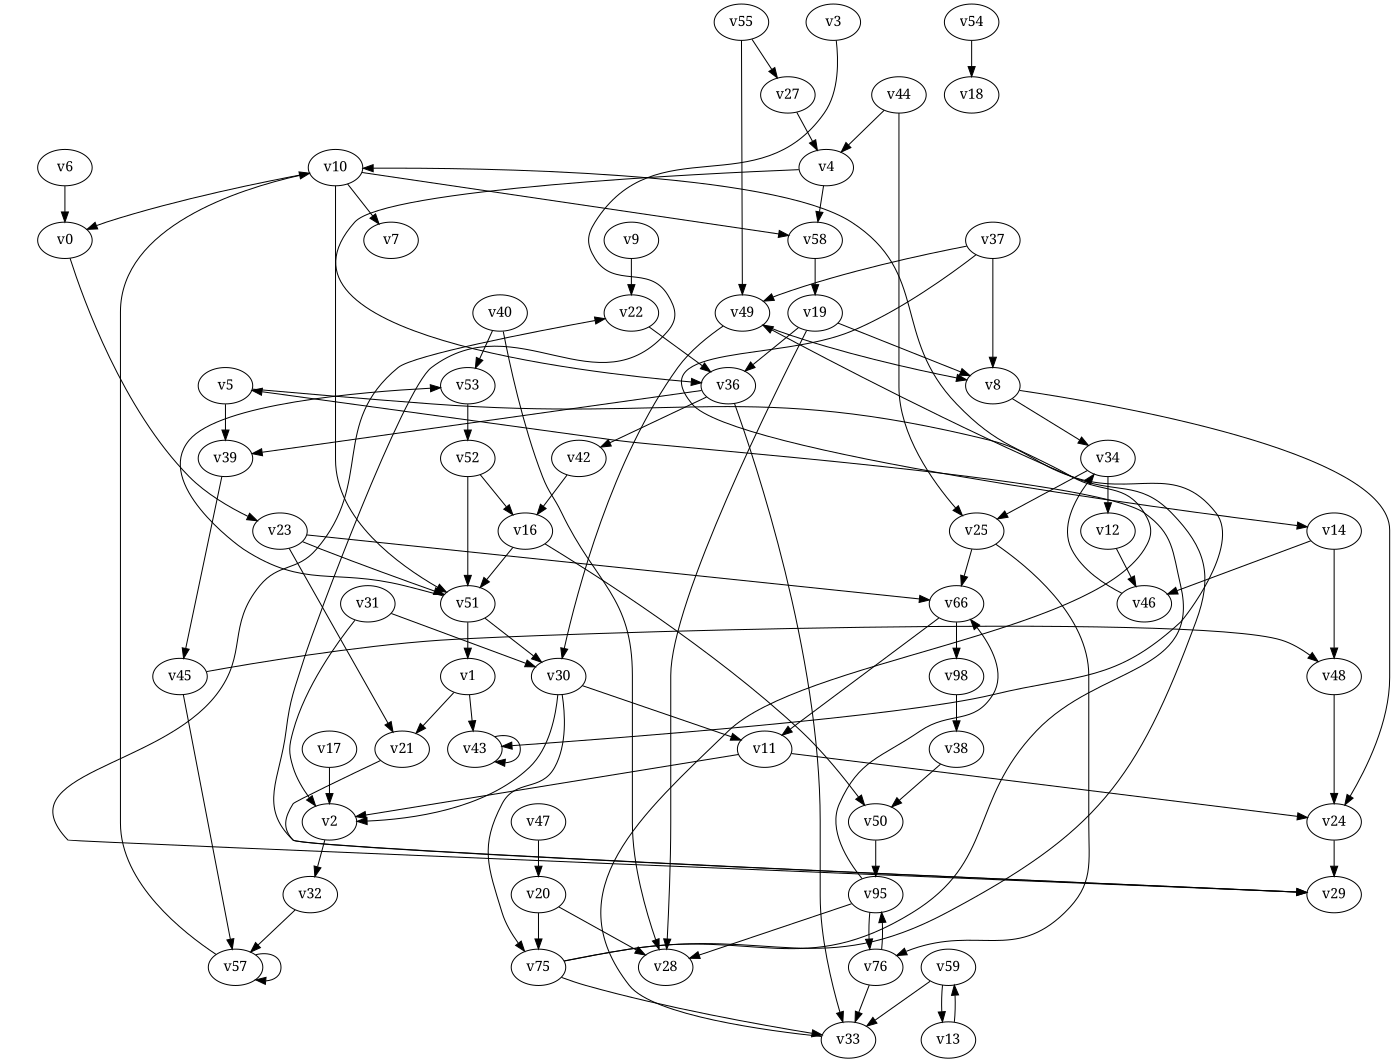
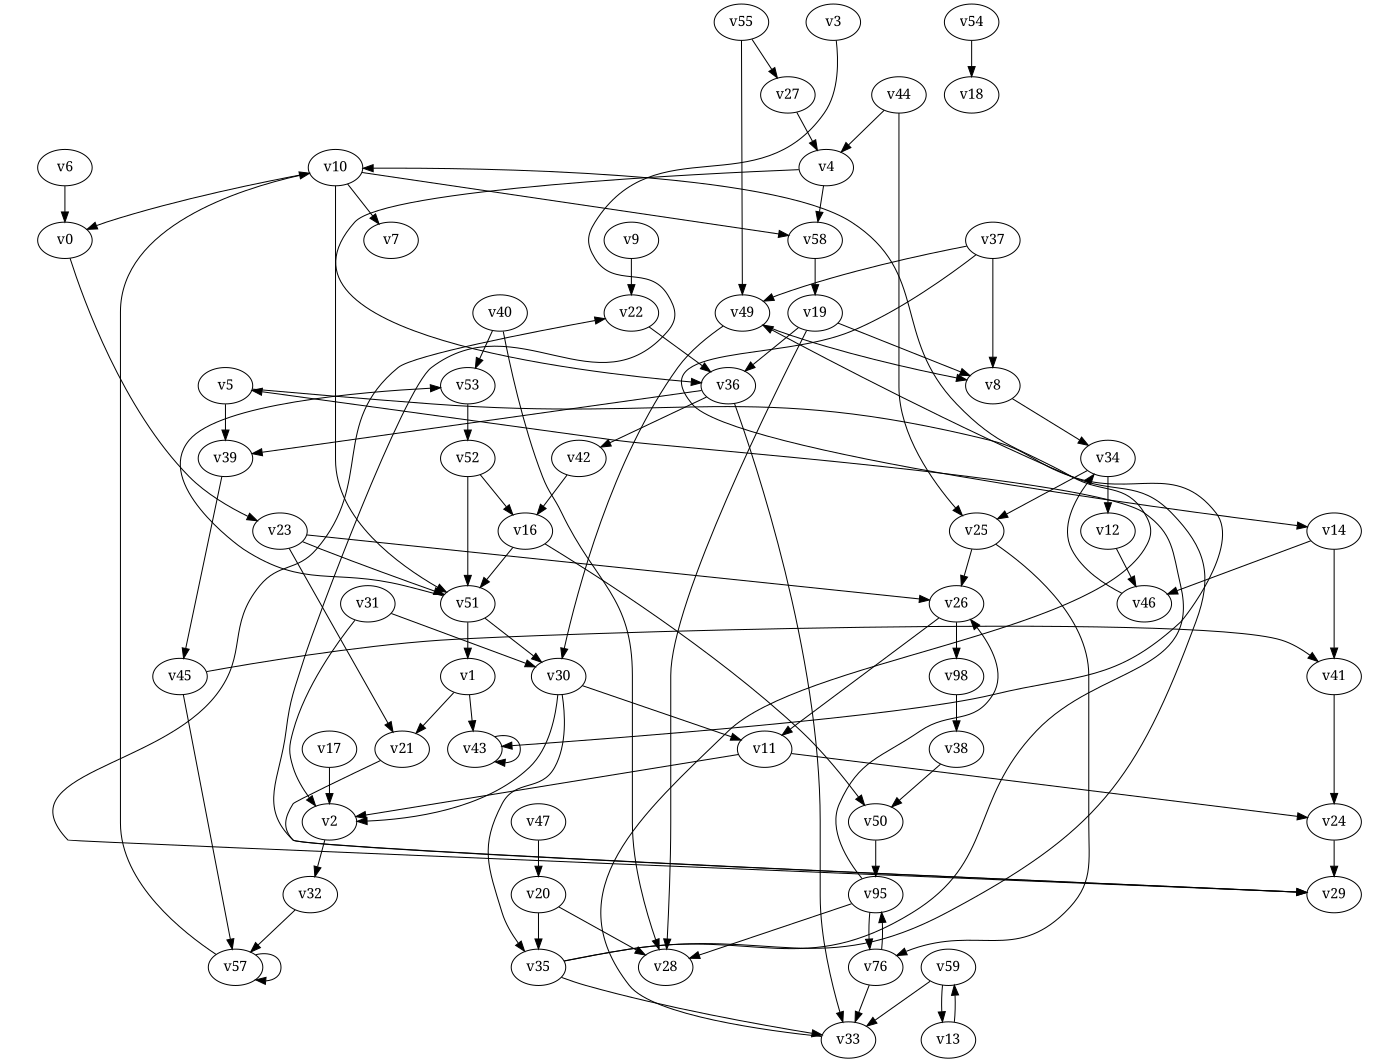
edge "v8" -> "v24": removed
node "v66": label "v66" -> "v26"
node "v48": label "v48" -> "v41"
node "v75": label "v75" -> "v35"
